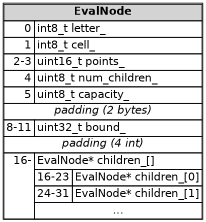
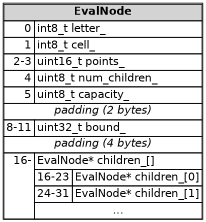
node "EvalNode": text "padding (4 int)" -> "padding (4 bytes)"
